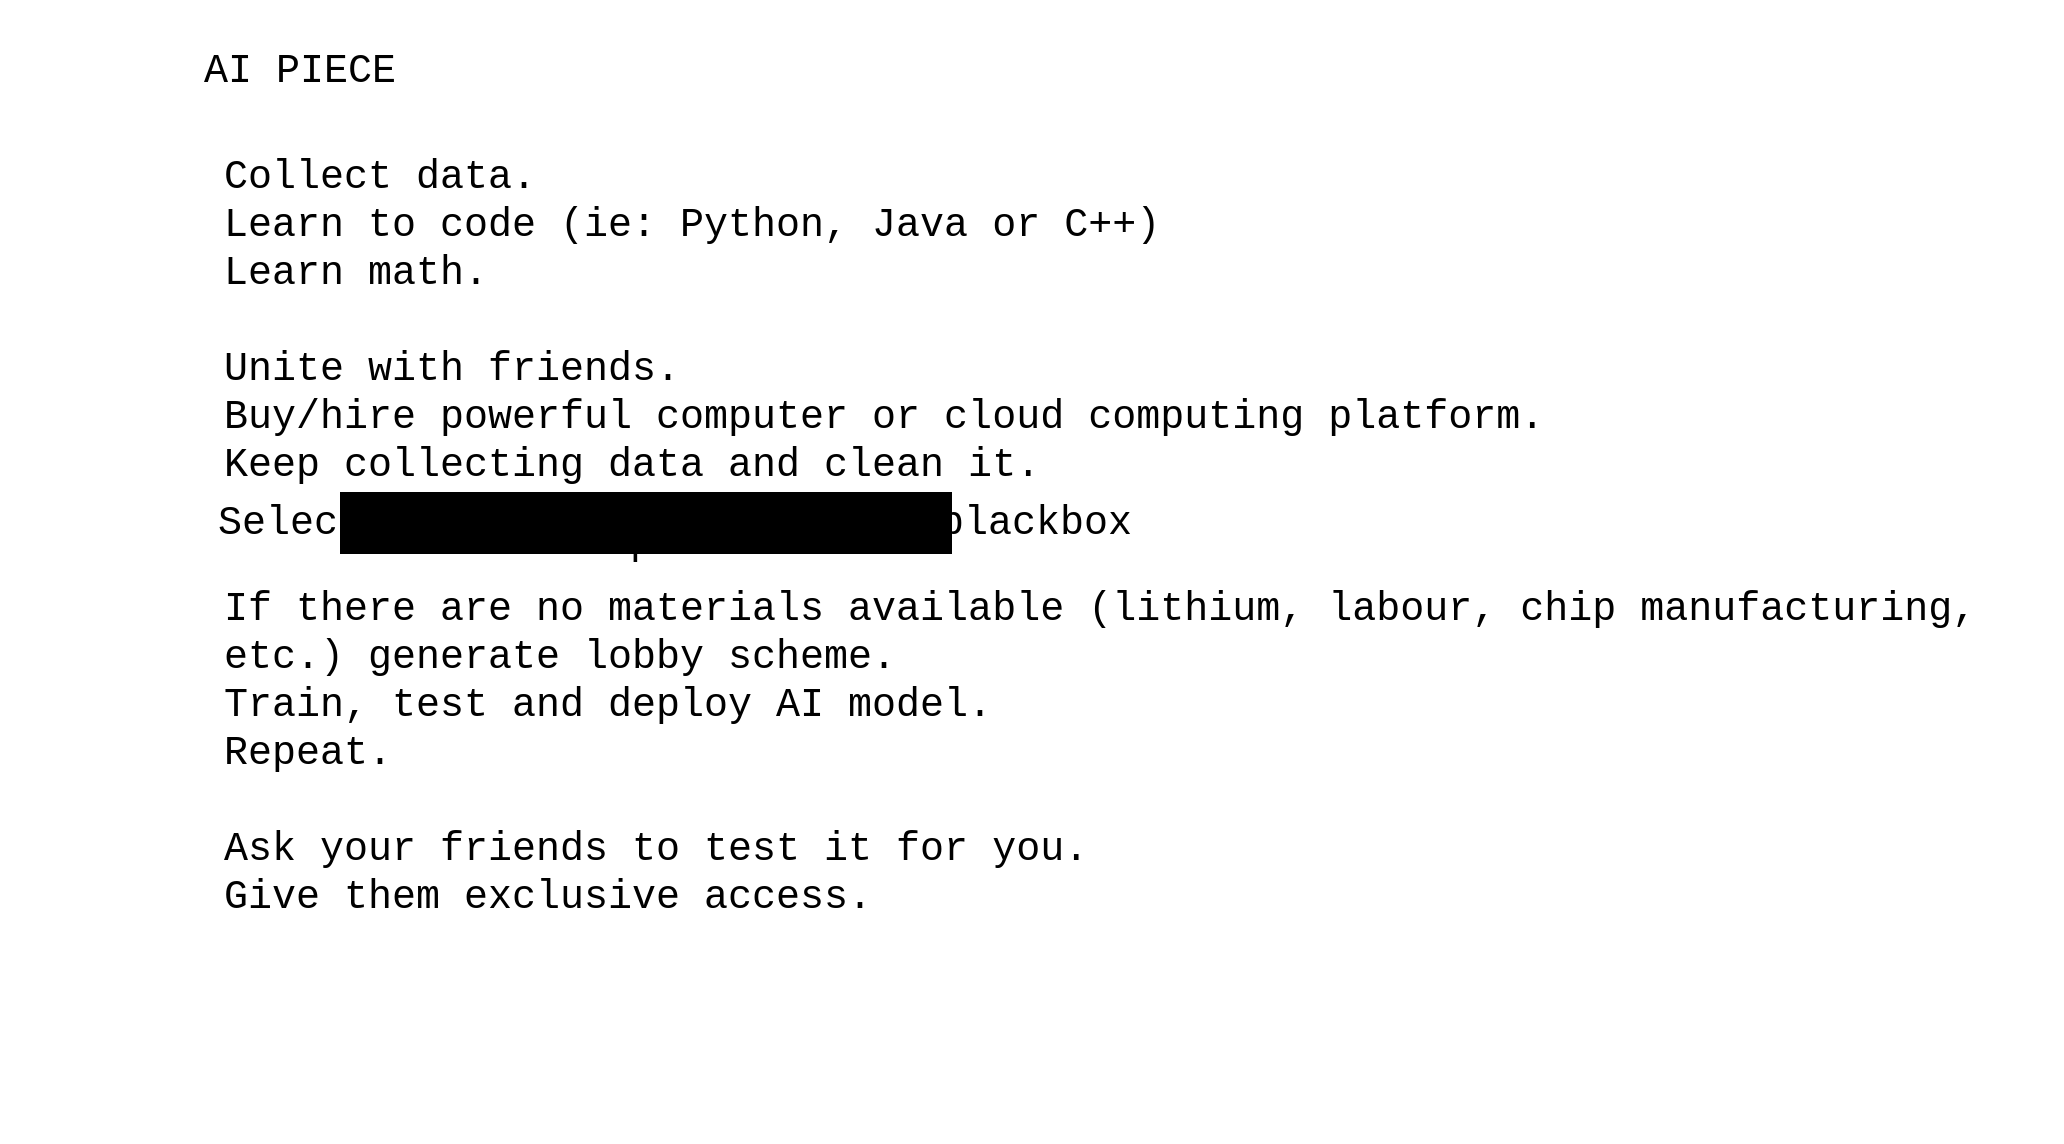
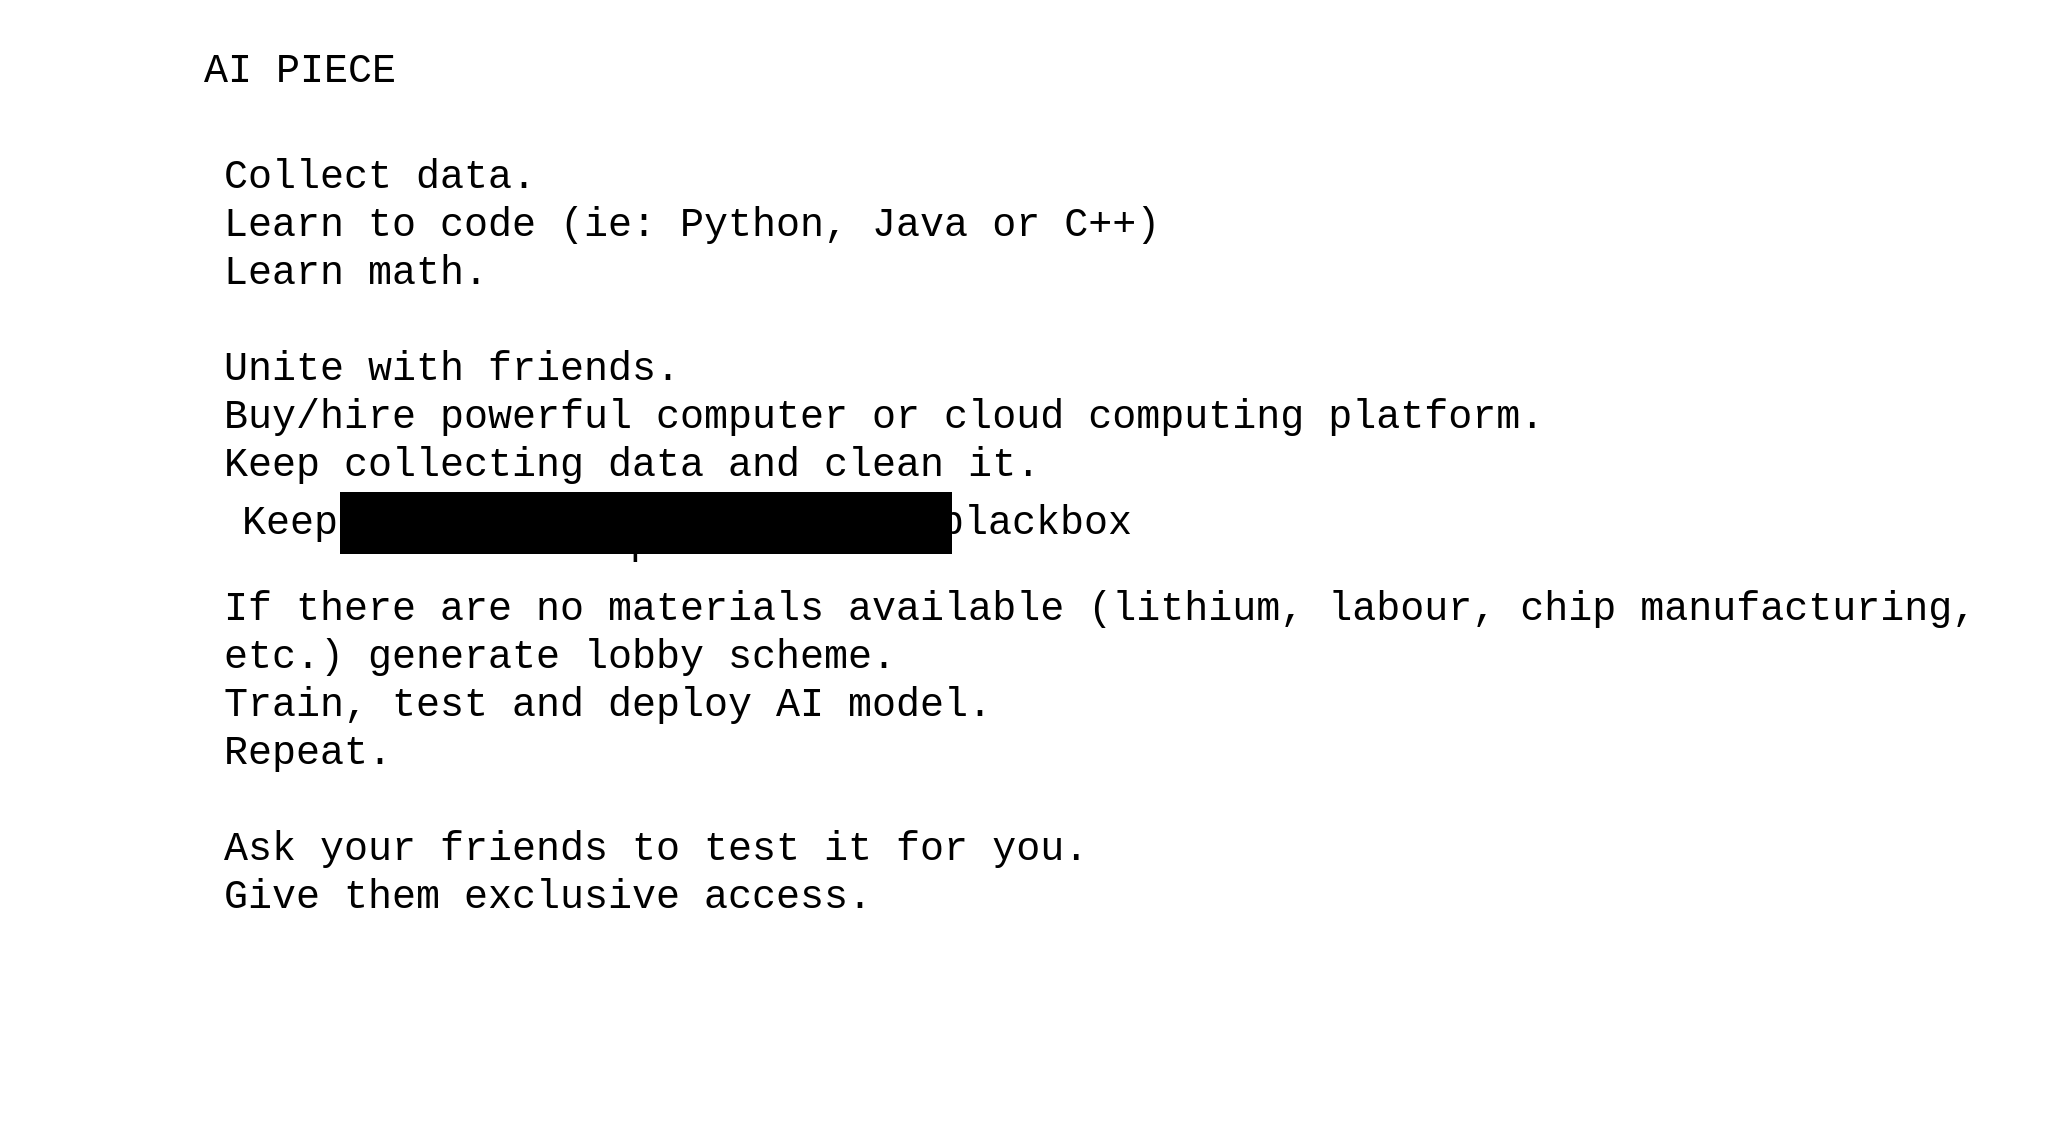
node "Select": label "Select" -> "Keep"
